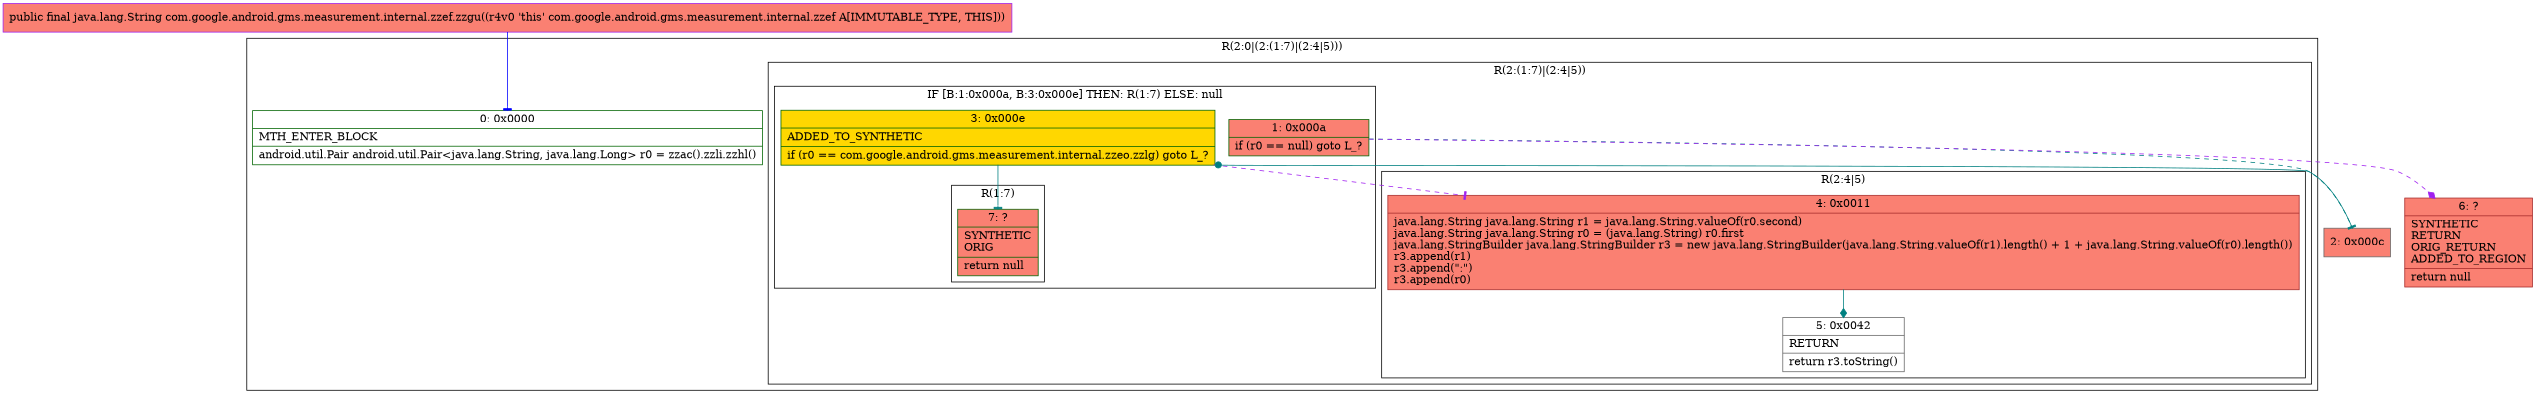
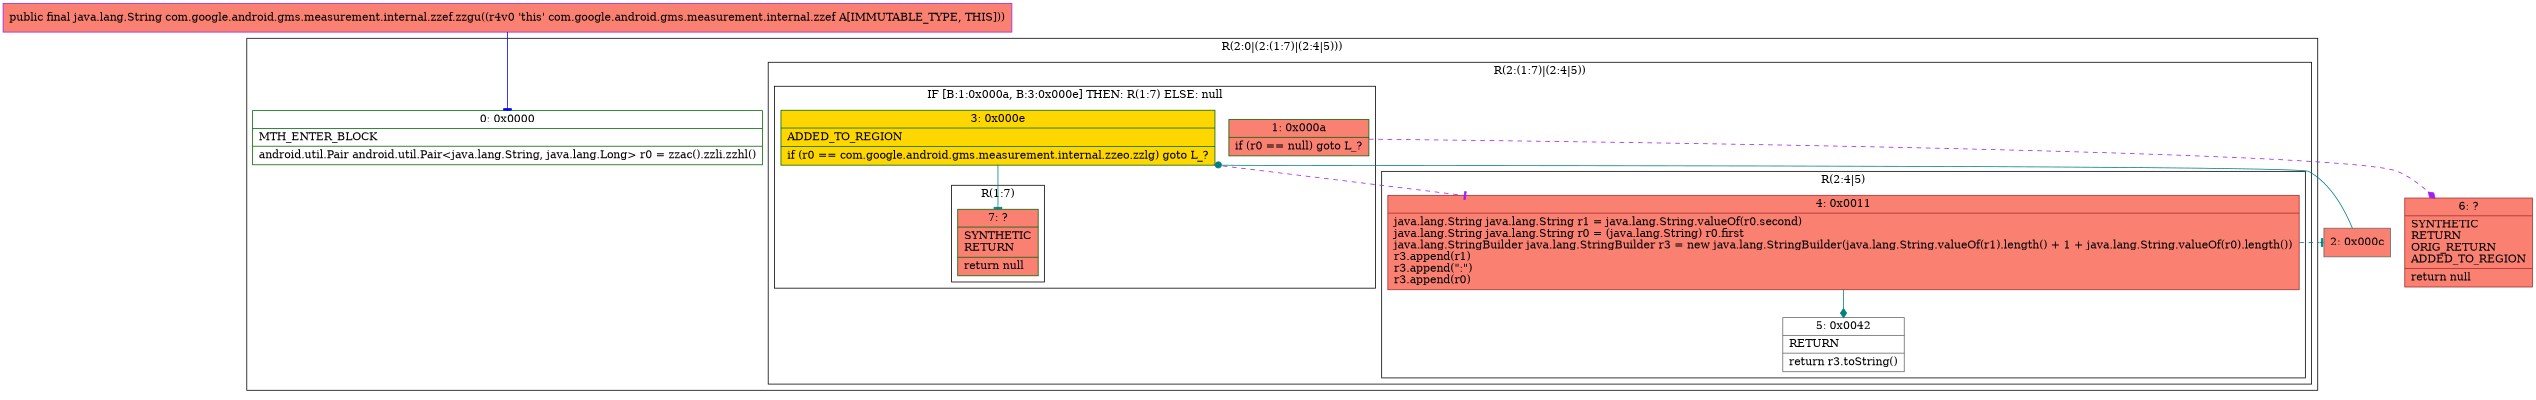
node "3: 0x000e": text "ADDED_TO_SYNTHETIC" -> "ADDED_TO_REGION"
edge "1: 0x000a" -> "2: 0x000c": now "4: 0x0011" -> "2: 0x000c"
node "7: ?": text "ORIG" -> "RETURN"
